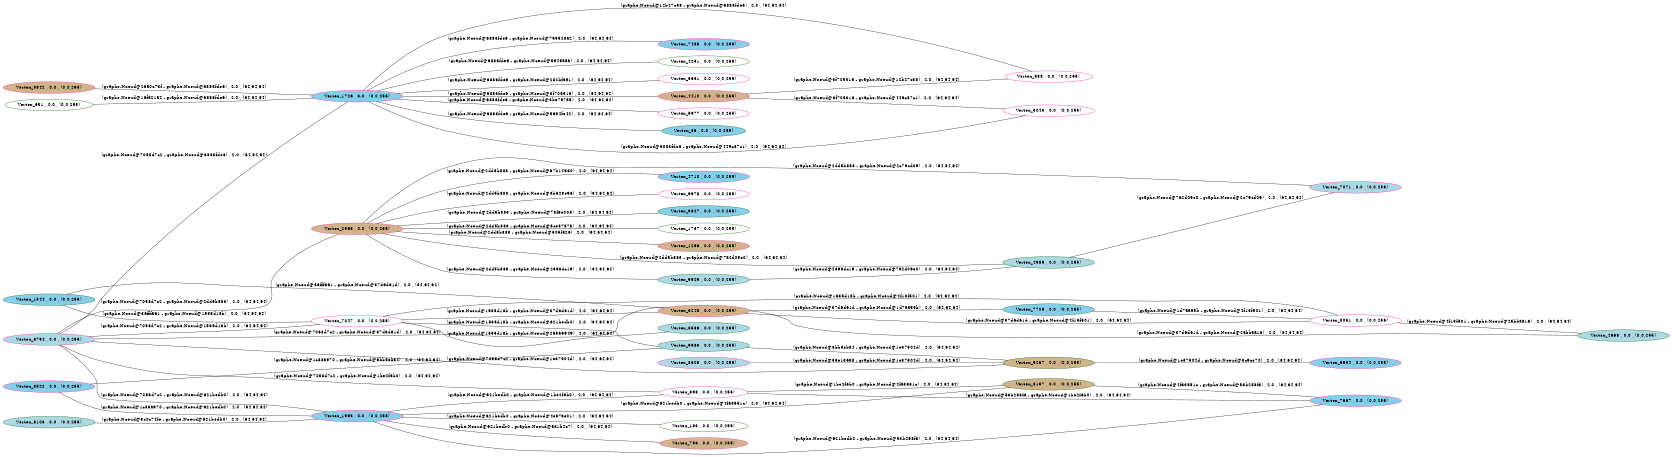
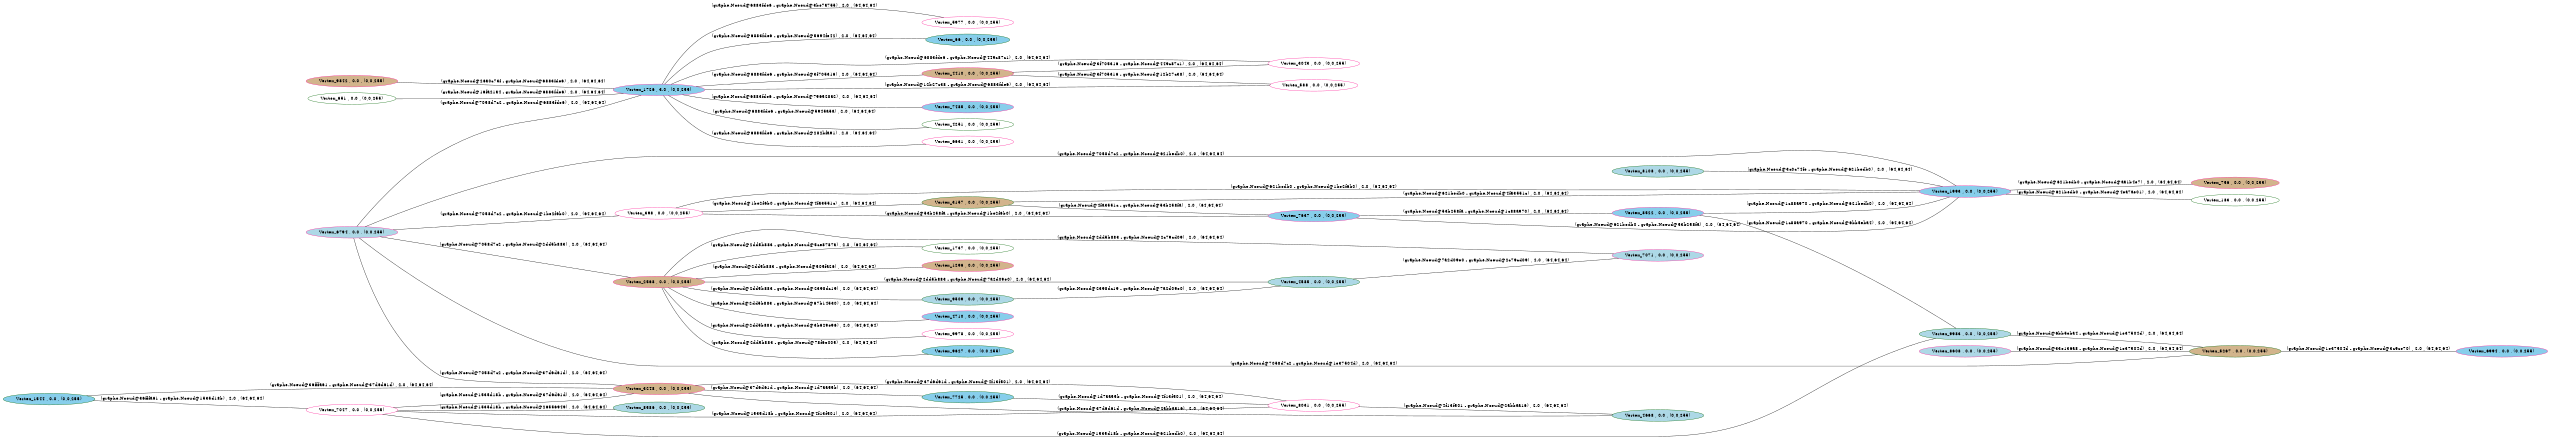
node "Vertex_4251 , 0.0 , (0,0,255)": label "Vertex_4251 , 0.0 , (0,0,255)" -> "Vertex_4251 , 0.0 , (0,0,259)"
edge "Vertex_8522 , 0.0 , (0,0,255)" -- "Vertex_7637 , 0.0 , (0,0,255)": added, label "(graphe.Noeud@53b258fa - graphe.Noeud@1c88a970) , 2.0 , (64,64,64)"
edge "Vertex_7047 , 0.0 , (0,0,255)" -- "Vertex_6794 , 0.0 , (0,0,255)": removed, label "(graphe.Noeud@7058d7c2 - graphe.Noeud@1535d18b) , 2.0 , (64,64,64)"
